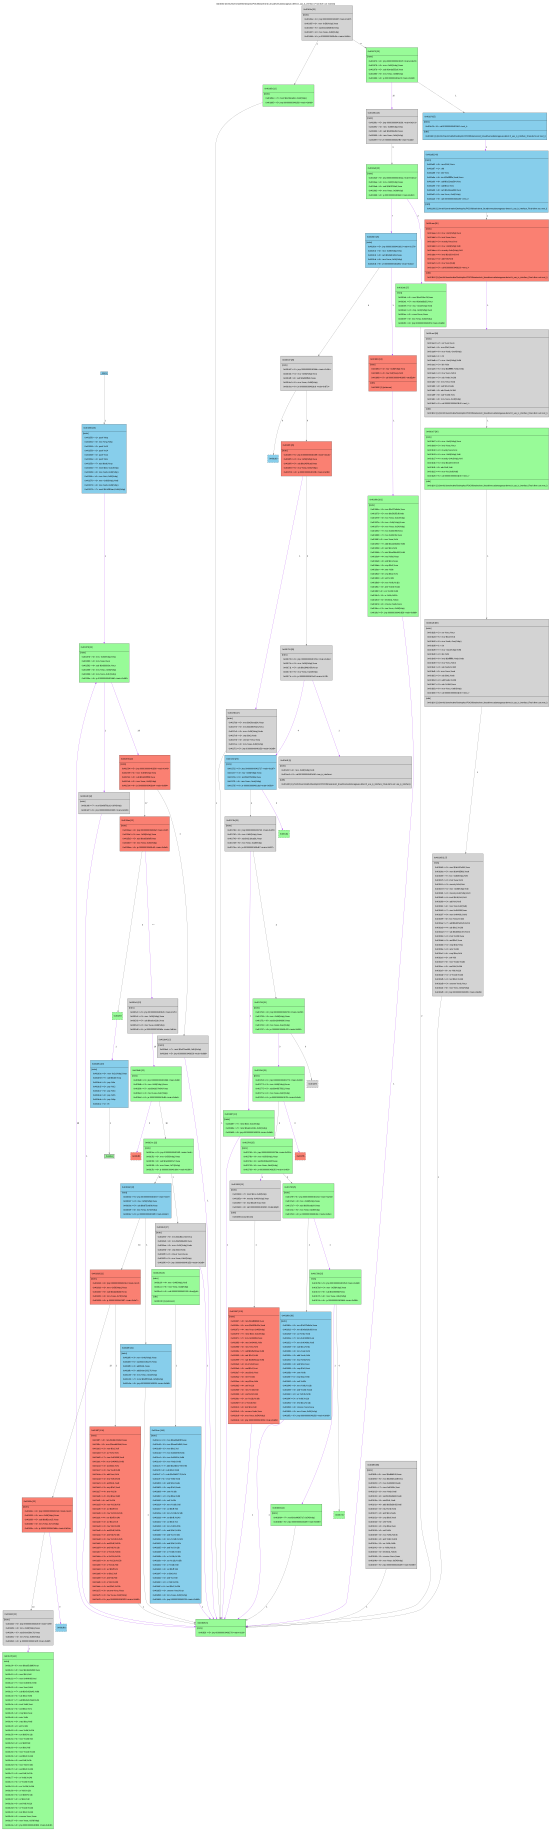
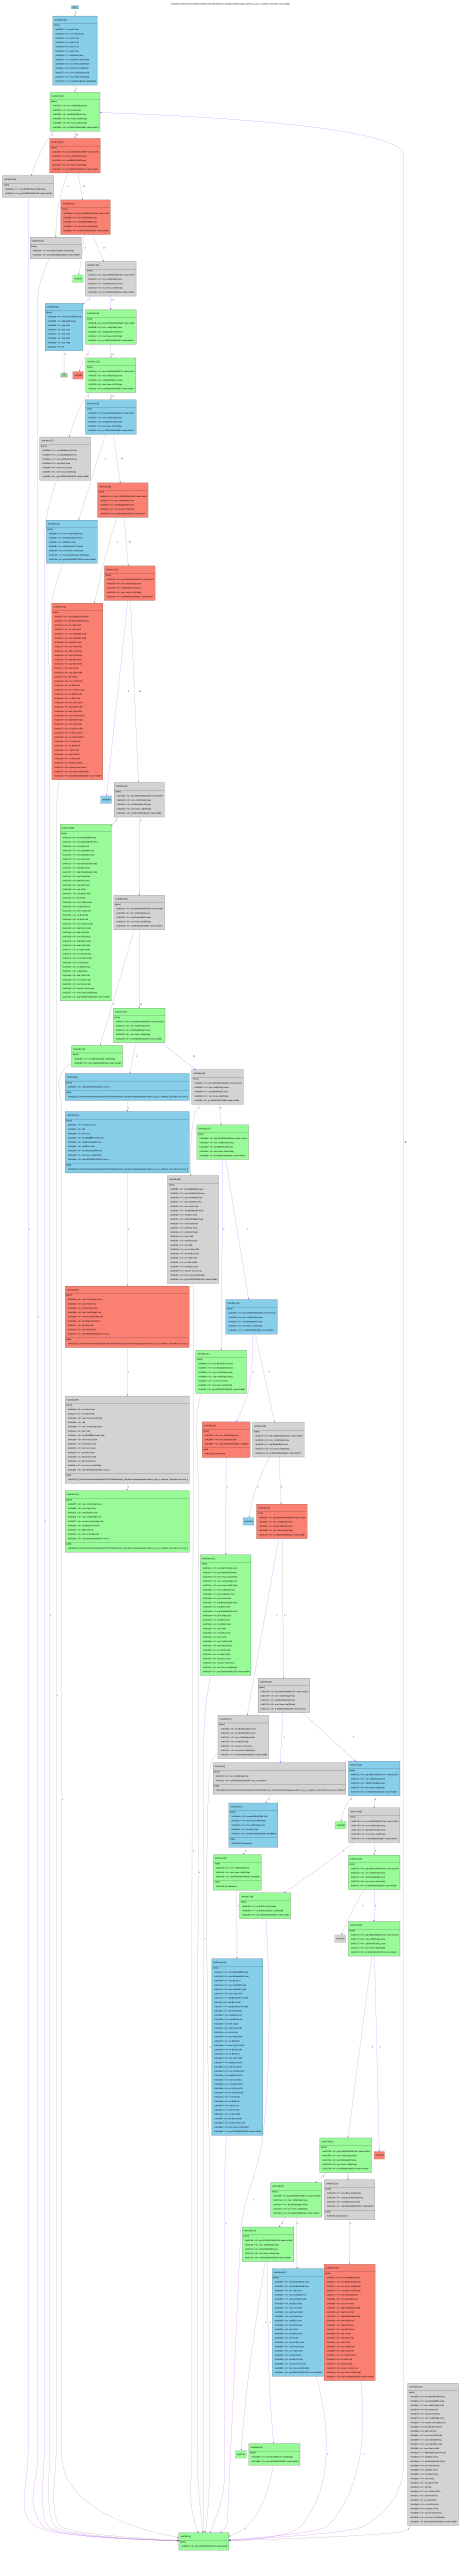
node "0x401b2b [58]": removed
edge "0x401644 [22]" -> "0x40165a [25]": added, label "12"
edge "0x401ef3" -> "0x401d9a [19]": now "0x4015c0 [22]" -> "0x401d9a [19]"
edge "0x40168c [25]" -> "0x4018fb [88]": added, label "1"
node "Desktop": label "Desktop" -> "Exit"
node "0x401ca8 [23]": added
